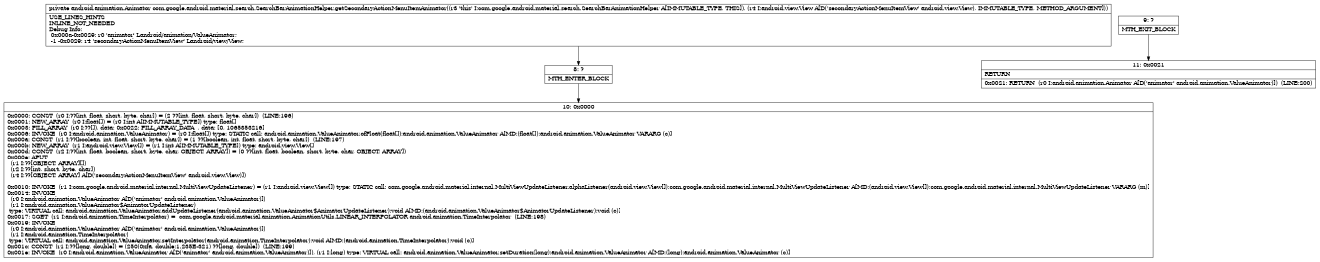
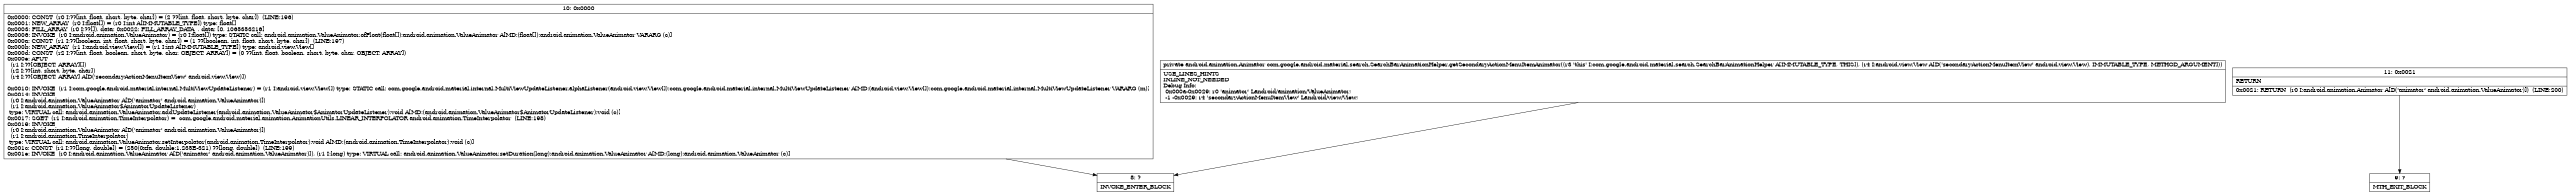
edge "9: ?" -> "11: 0x0021": reversed
node "8: ?": text "MTH_ENTER_BLOCK" -> "INVOKE_ENTER_BLOCK"
edge "8: ?" -> "10: 0x0000": reversed
